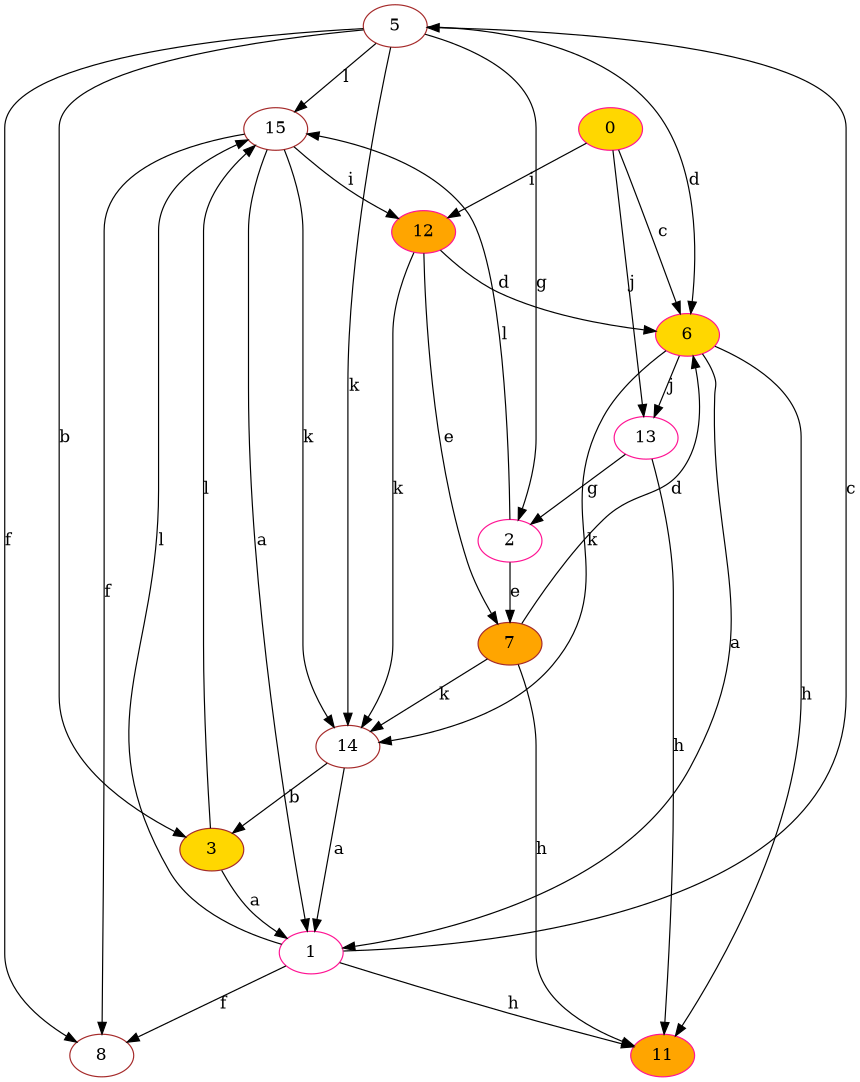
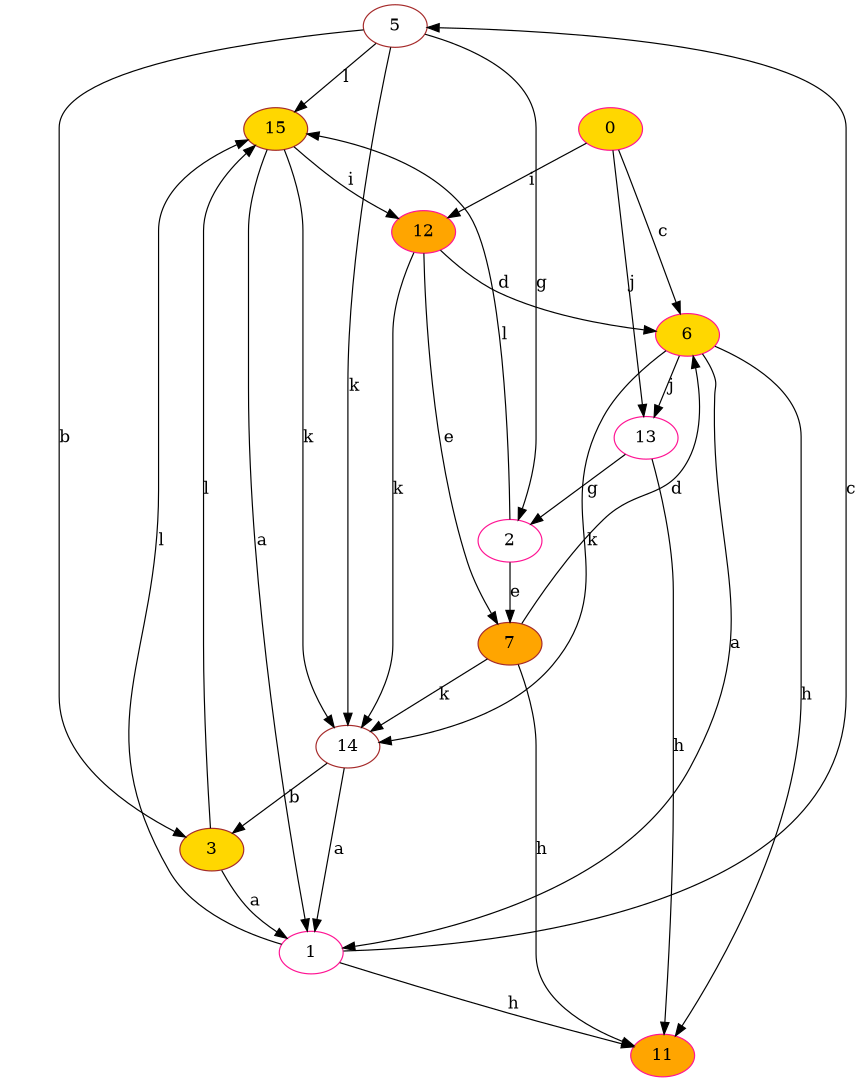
edge "5" -> "6": removed, label "d"
node "15": fillcolor white -> gold
node "8": removed
